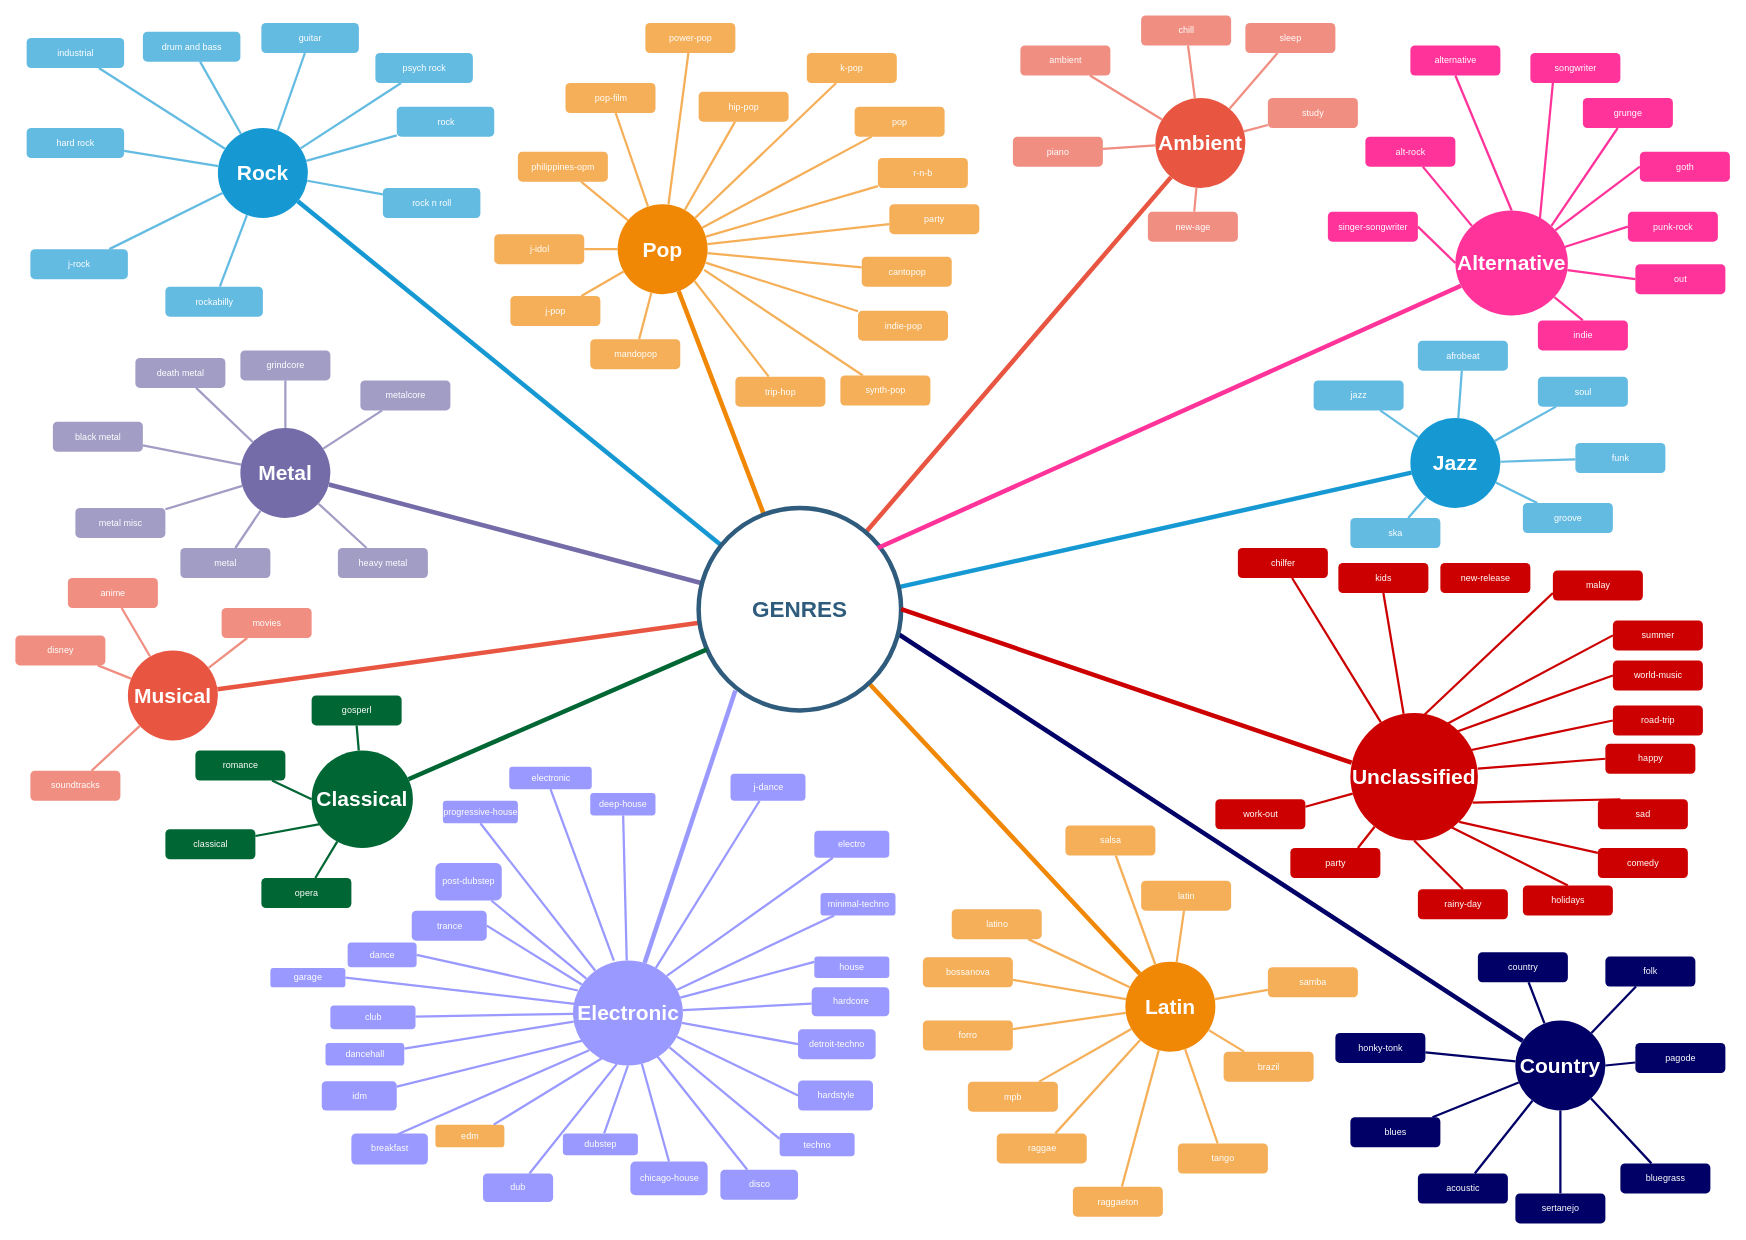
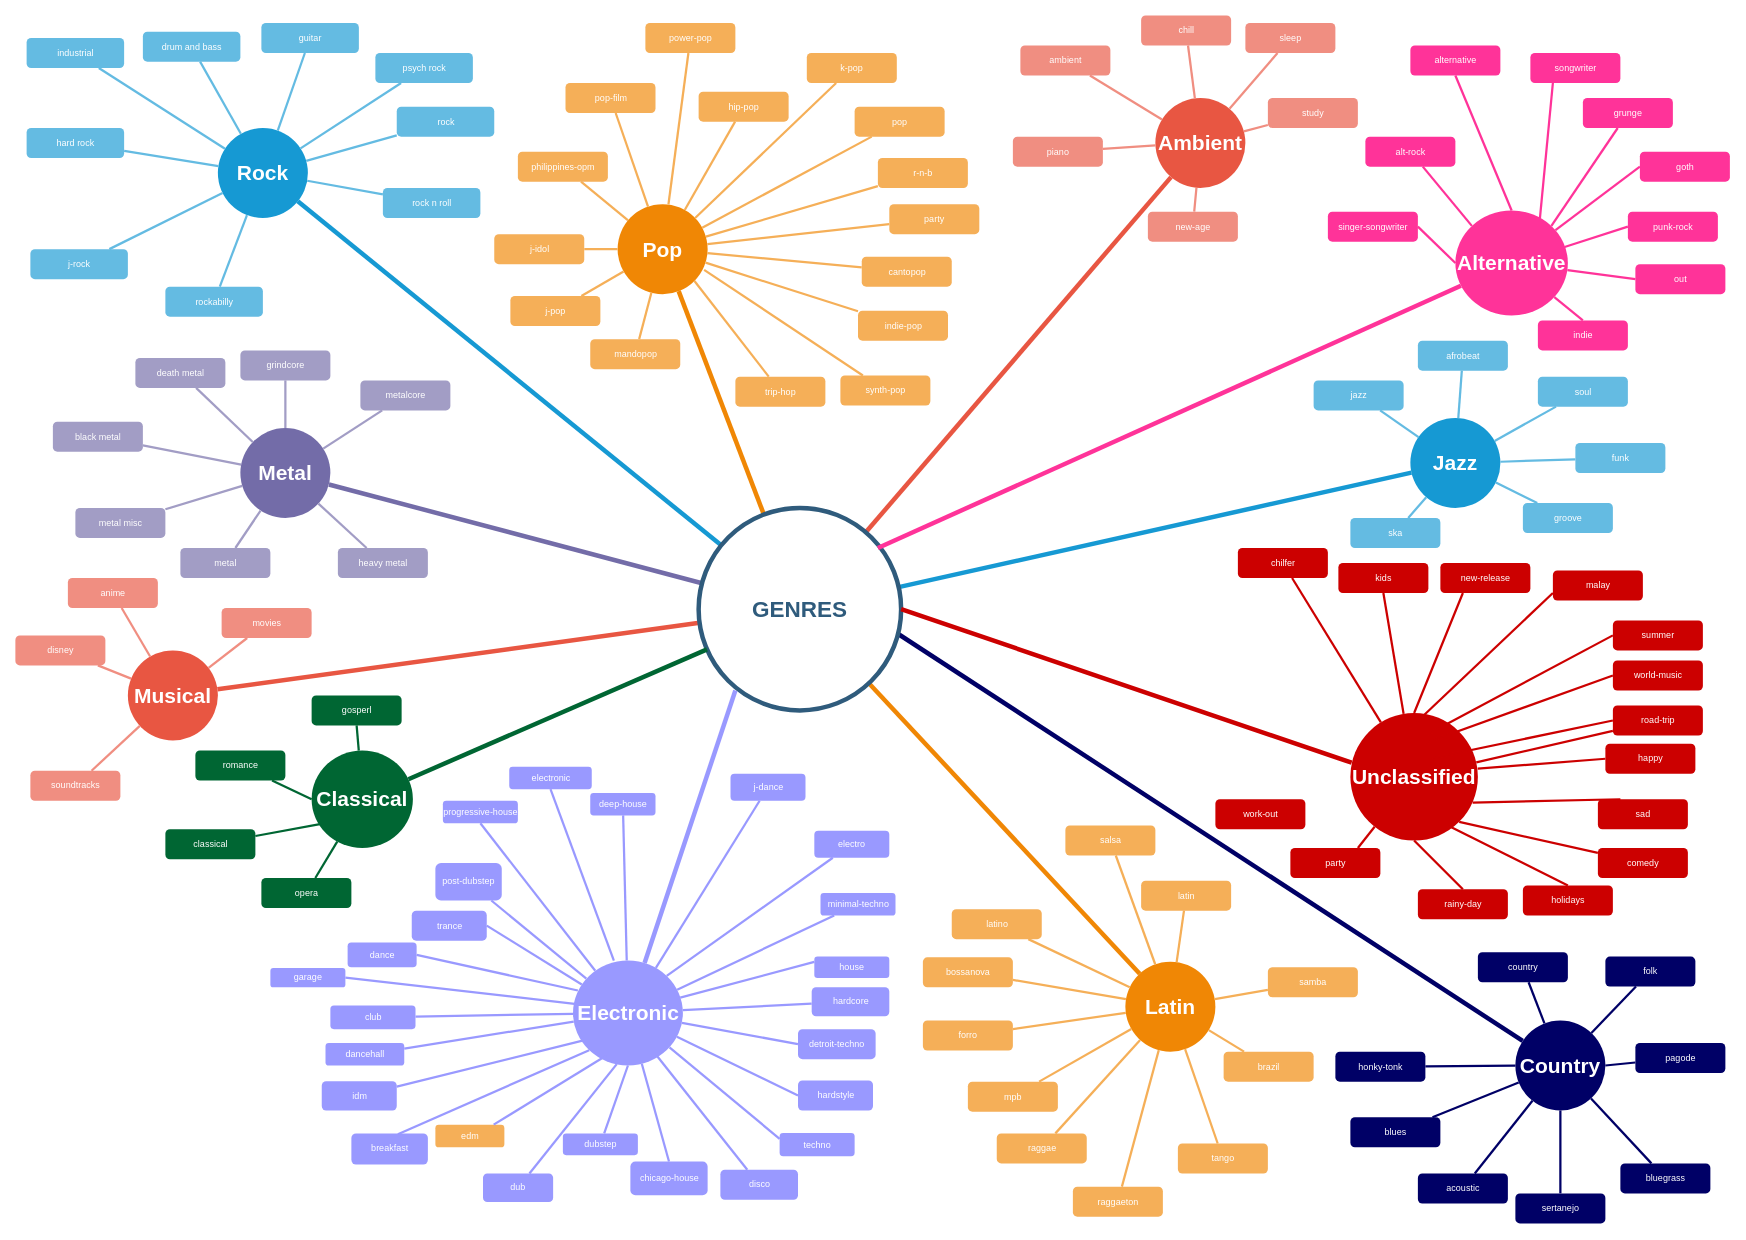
edge "new-release" -- "Unclassified": added
edge "Unclassified" -- "work-out": now "Unclassified" -- "road-trip"
node "honky-tonk": moved (1380, 1048) -> (1380, 1067)
